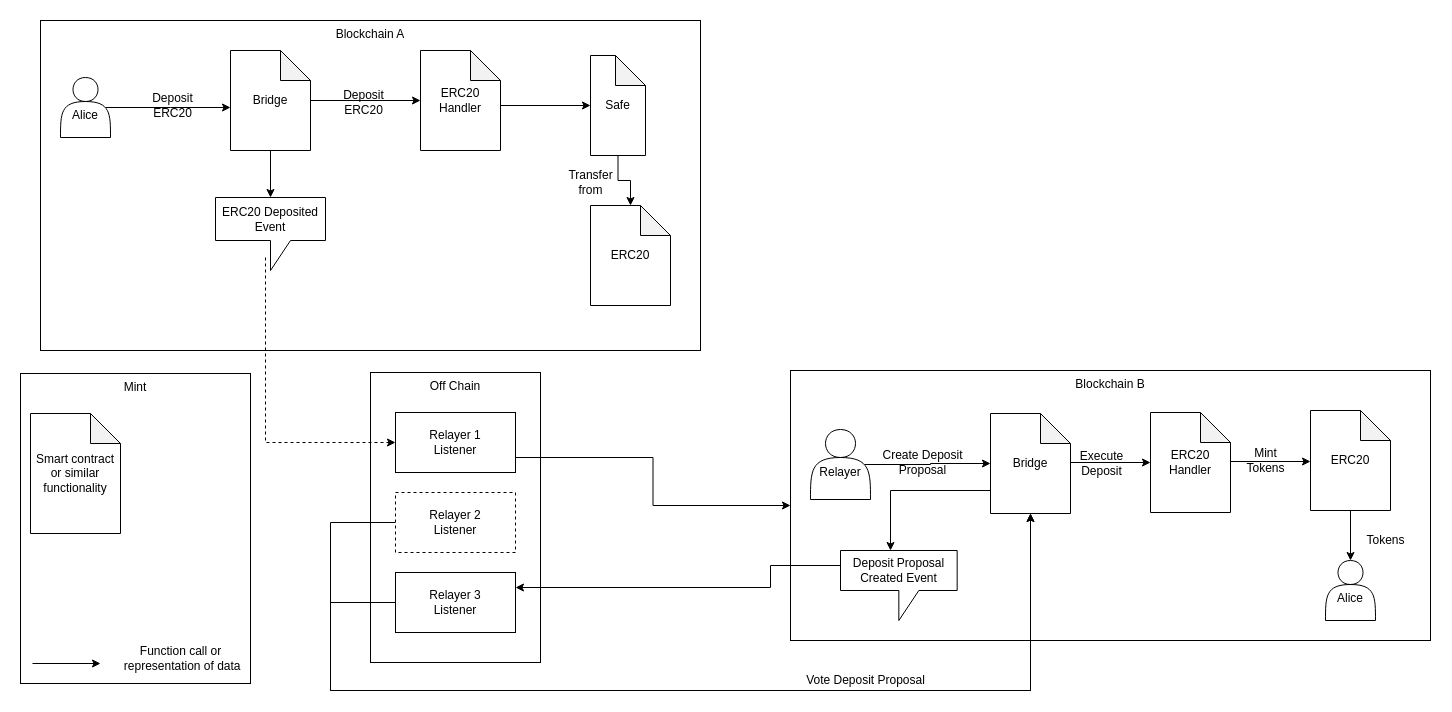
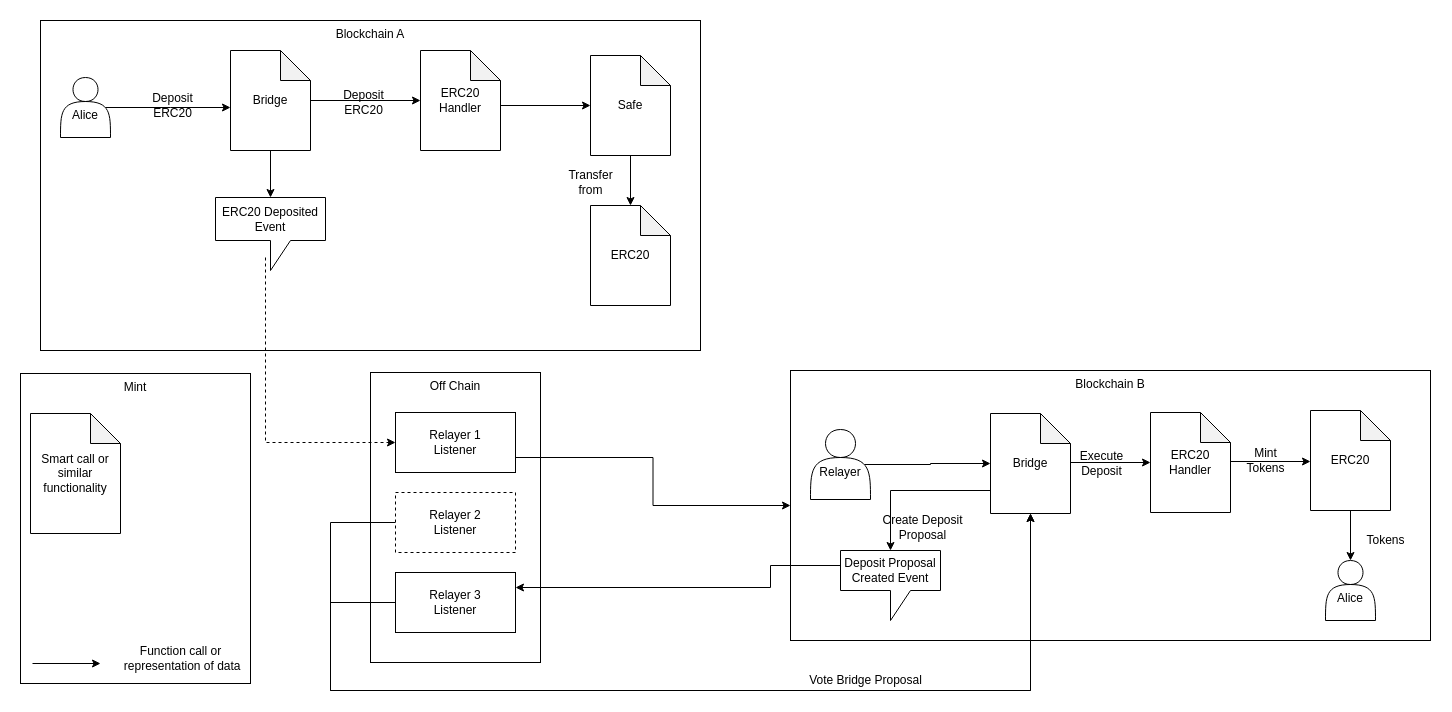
node "Safe": size 55x100 -> 80x100
node "Create Deposit Proposal": moved (923, 463) -> (923, 528)
node "Smart contract or similar functionality": label "Smart contract or similar functionality" -> "Smart call or similar functionality"
node "Deposit Proposal Created Event": size 117x70 -> 100x70
node "Vote Deposit Proposal": label "Vote Deposit Proposal" -> "Vote Bridge Proposal"
